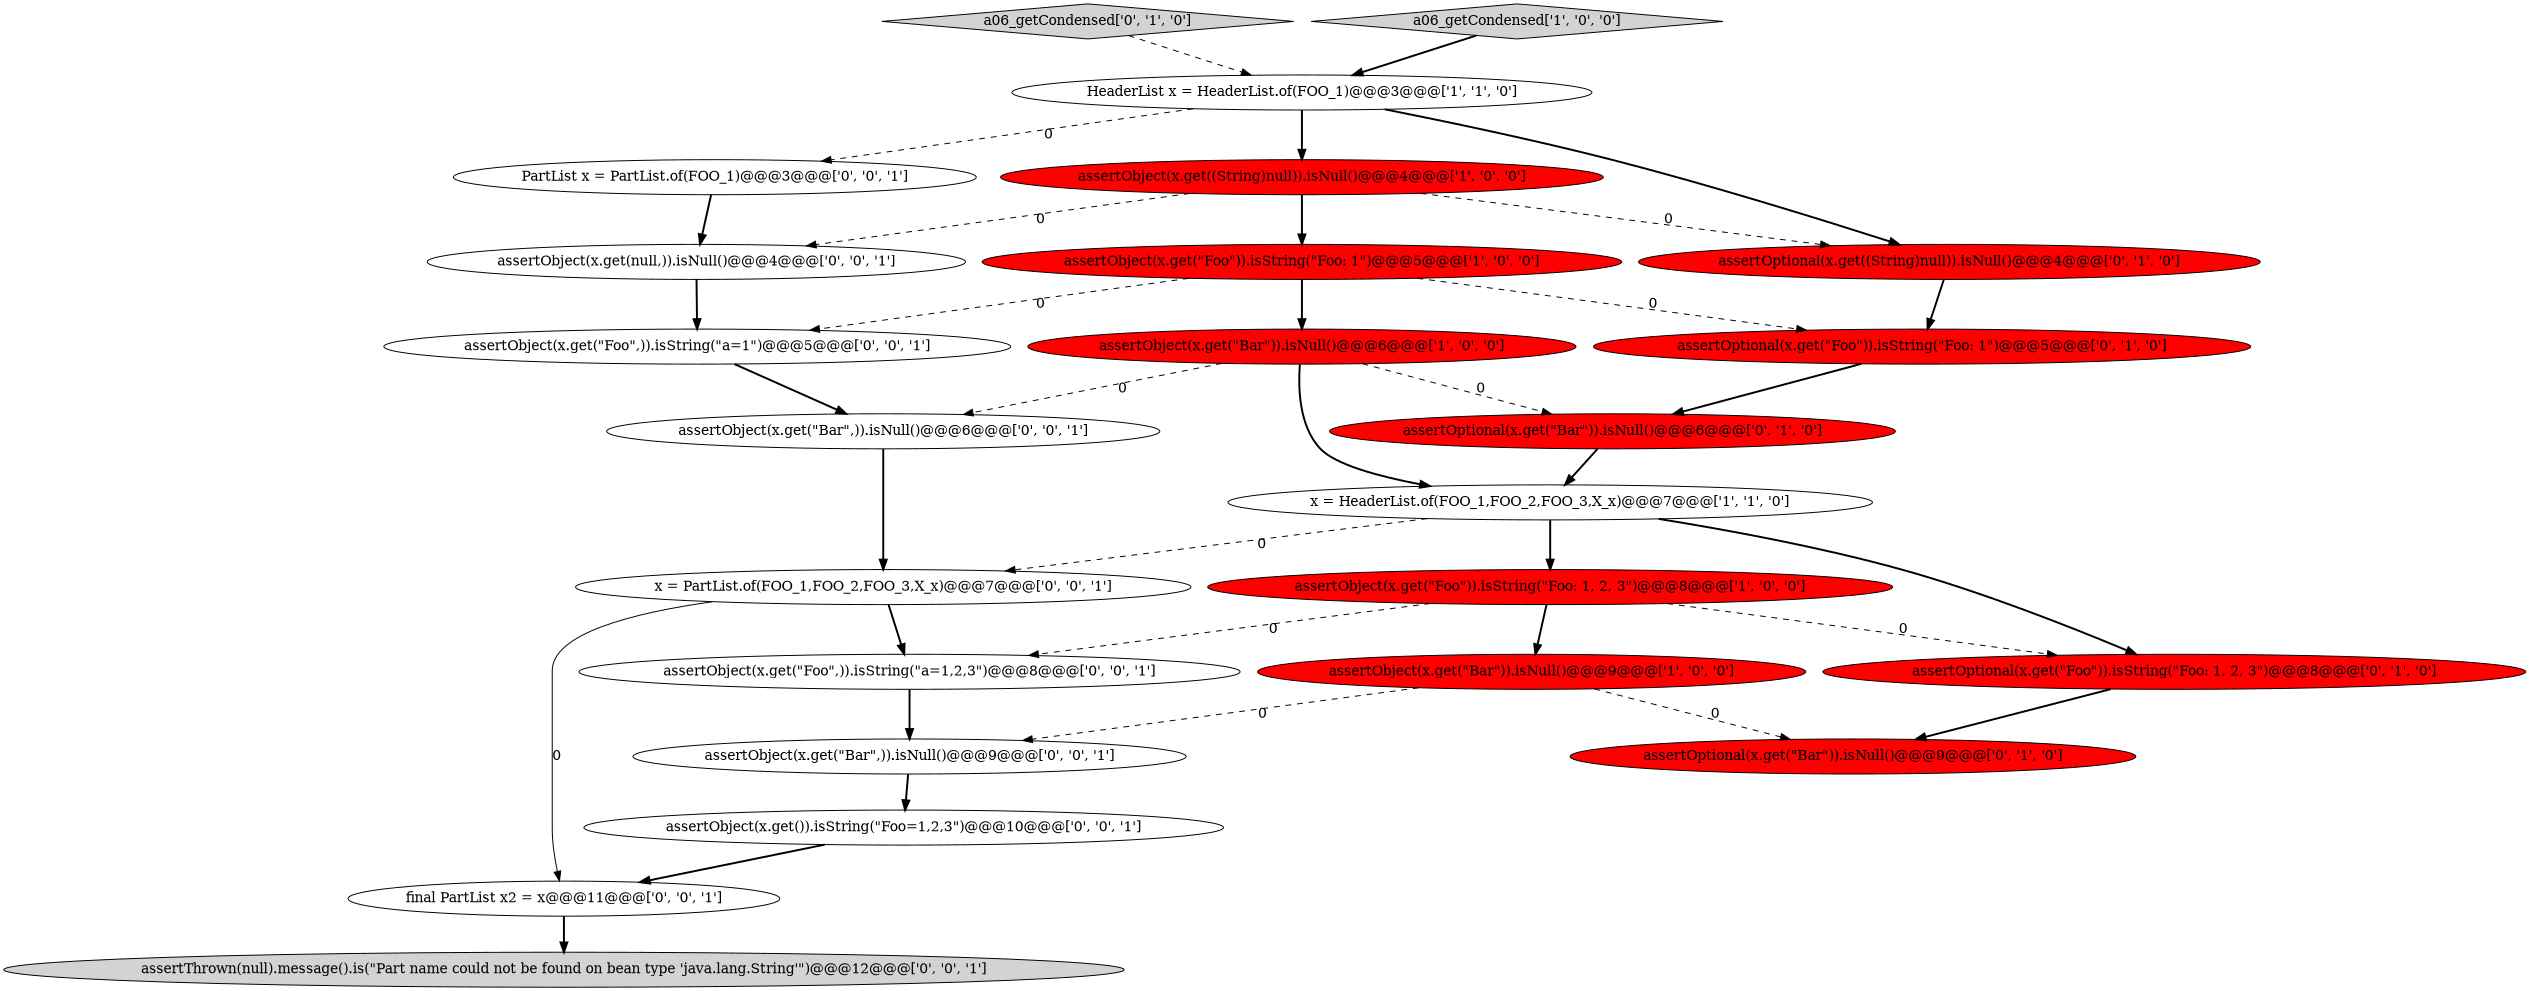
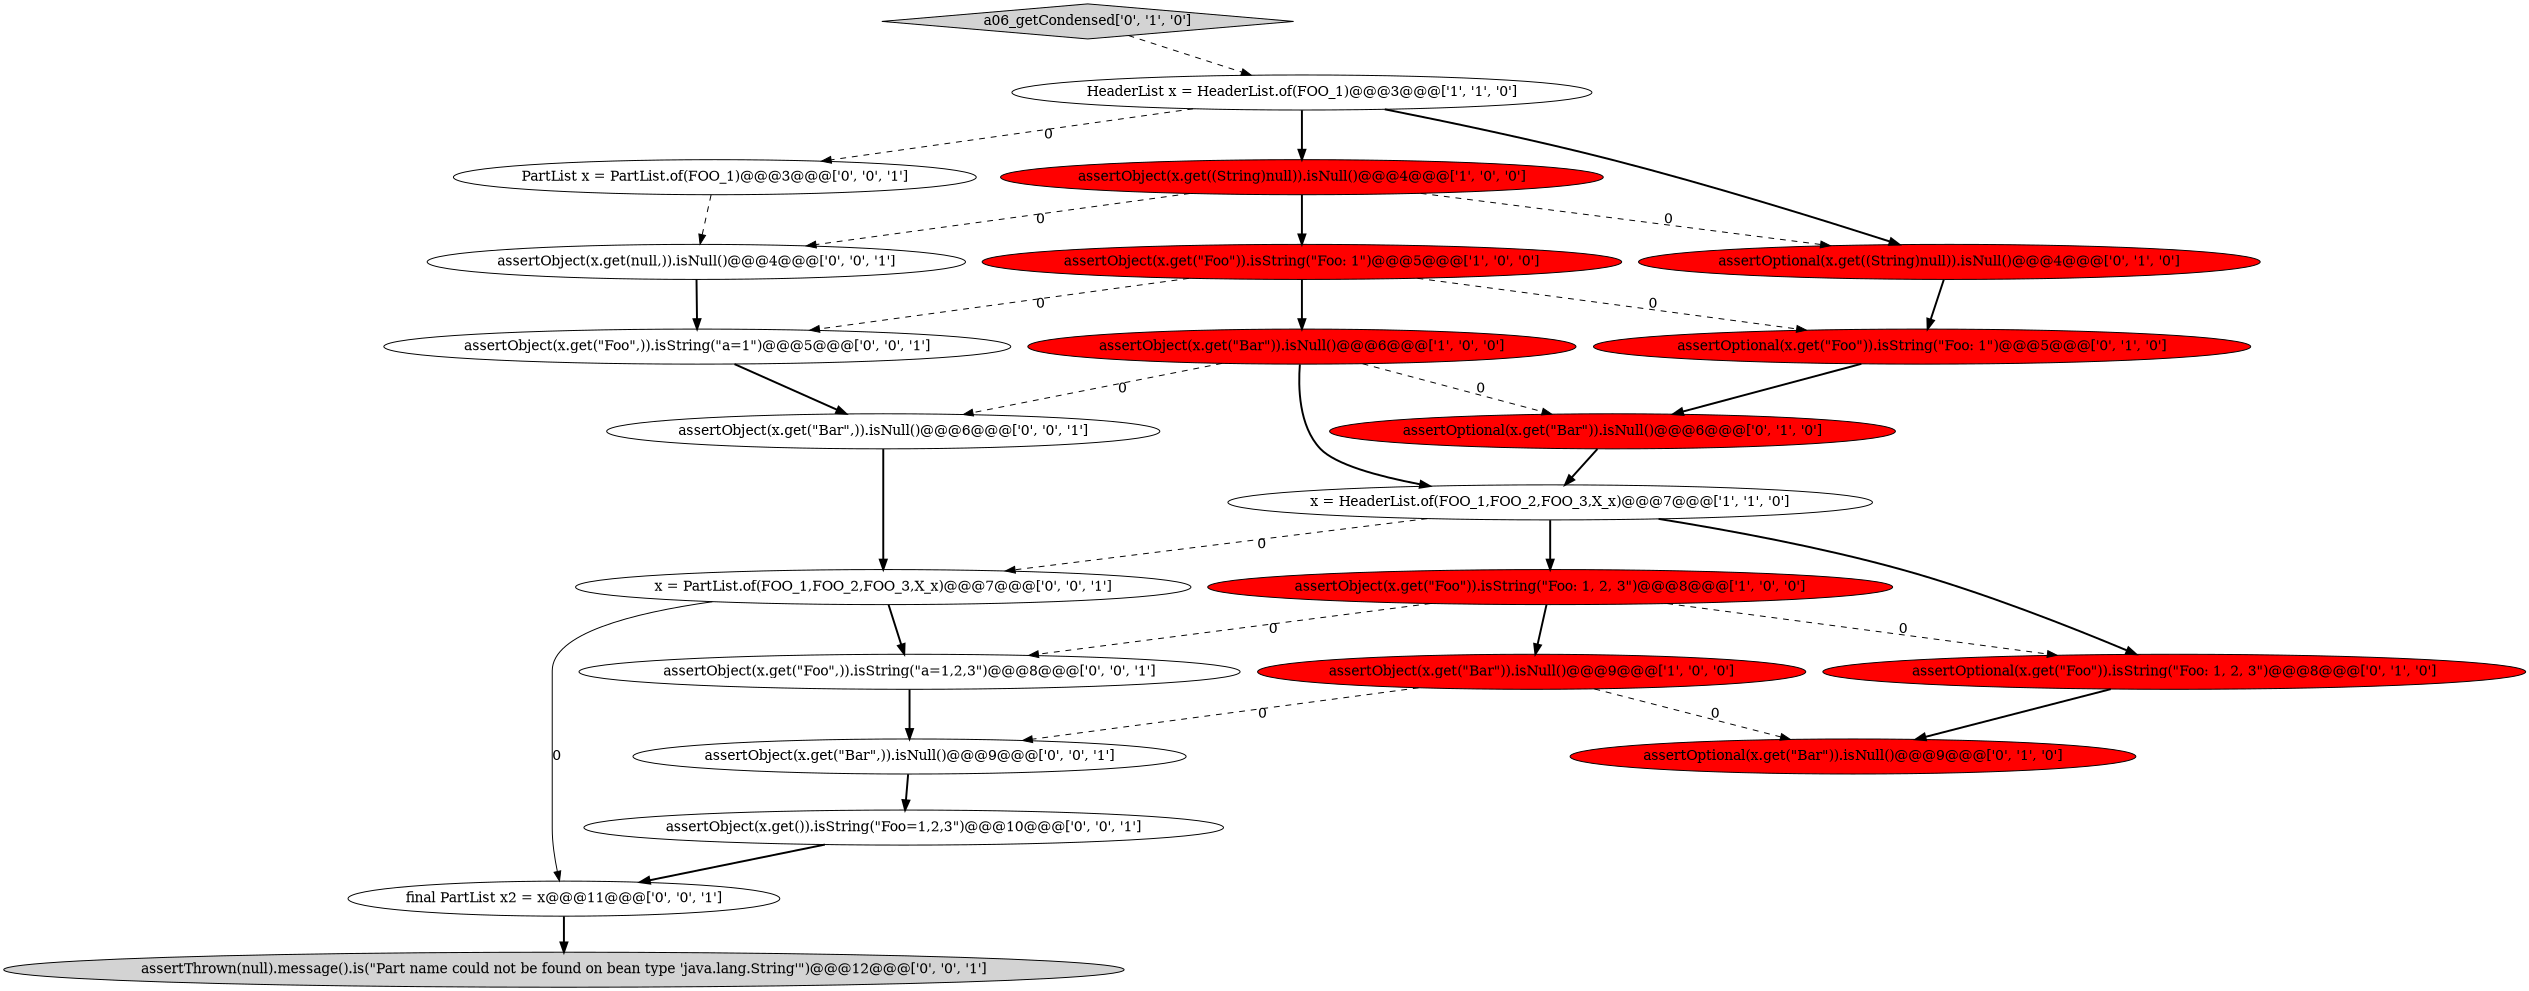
node "a06_getCondensed['1', '0', '0']": removed
edge "PartList x = PartList.of(FOO_1)@@@3@@@['0', '0', '1']" -> "assertObject(x.get(null,)).isNull()@@@4@@@['0', '0', '1']": style bold -> dashed
